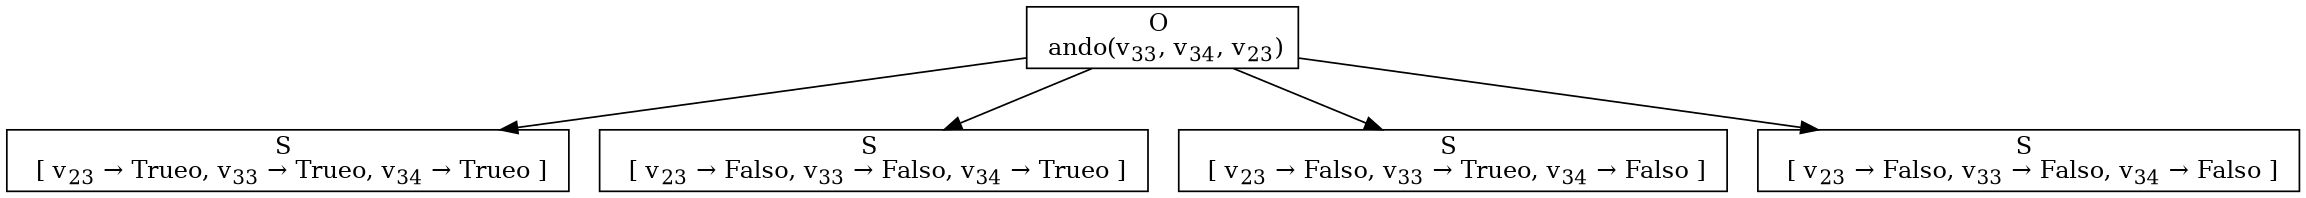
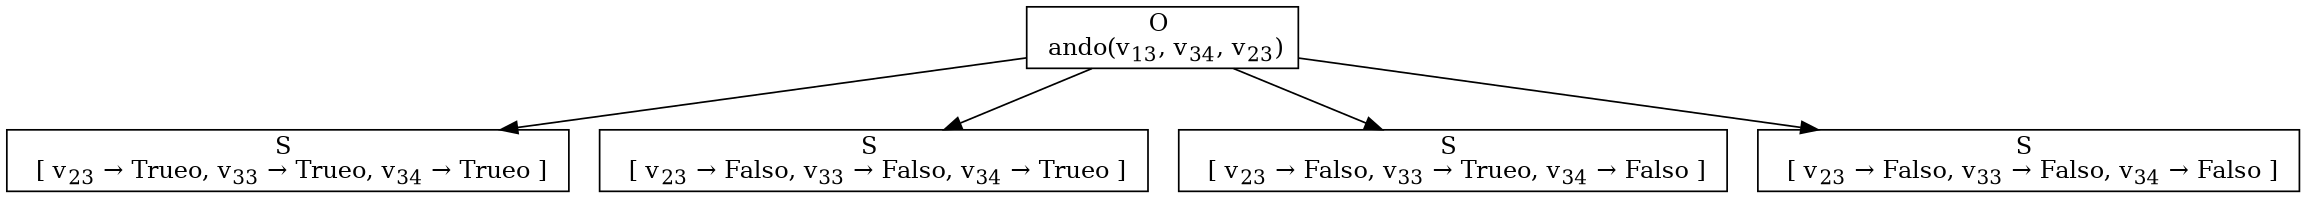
node "O": text "33" -> "13"
